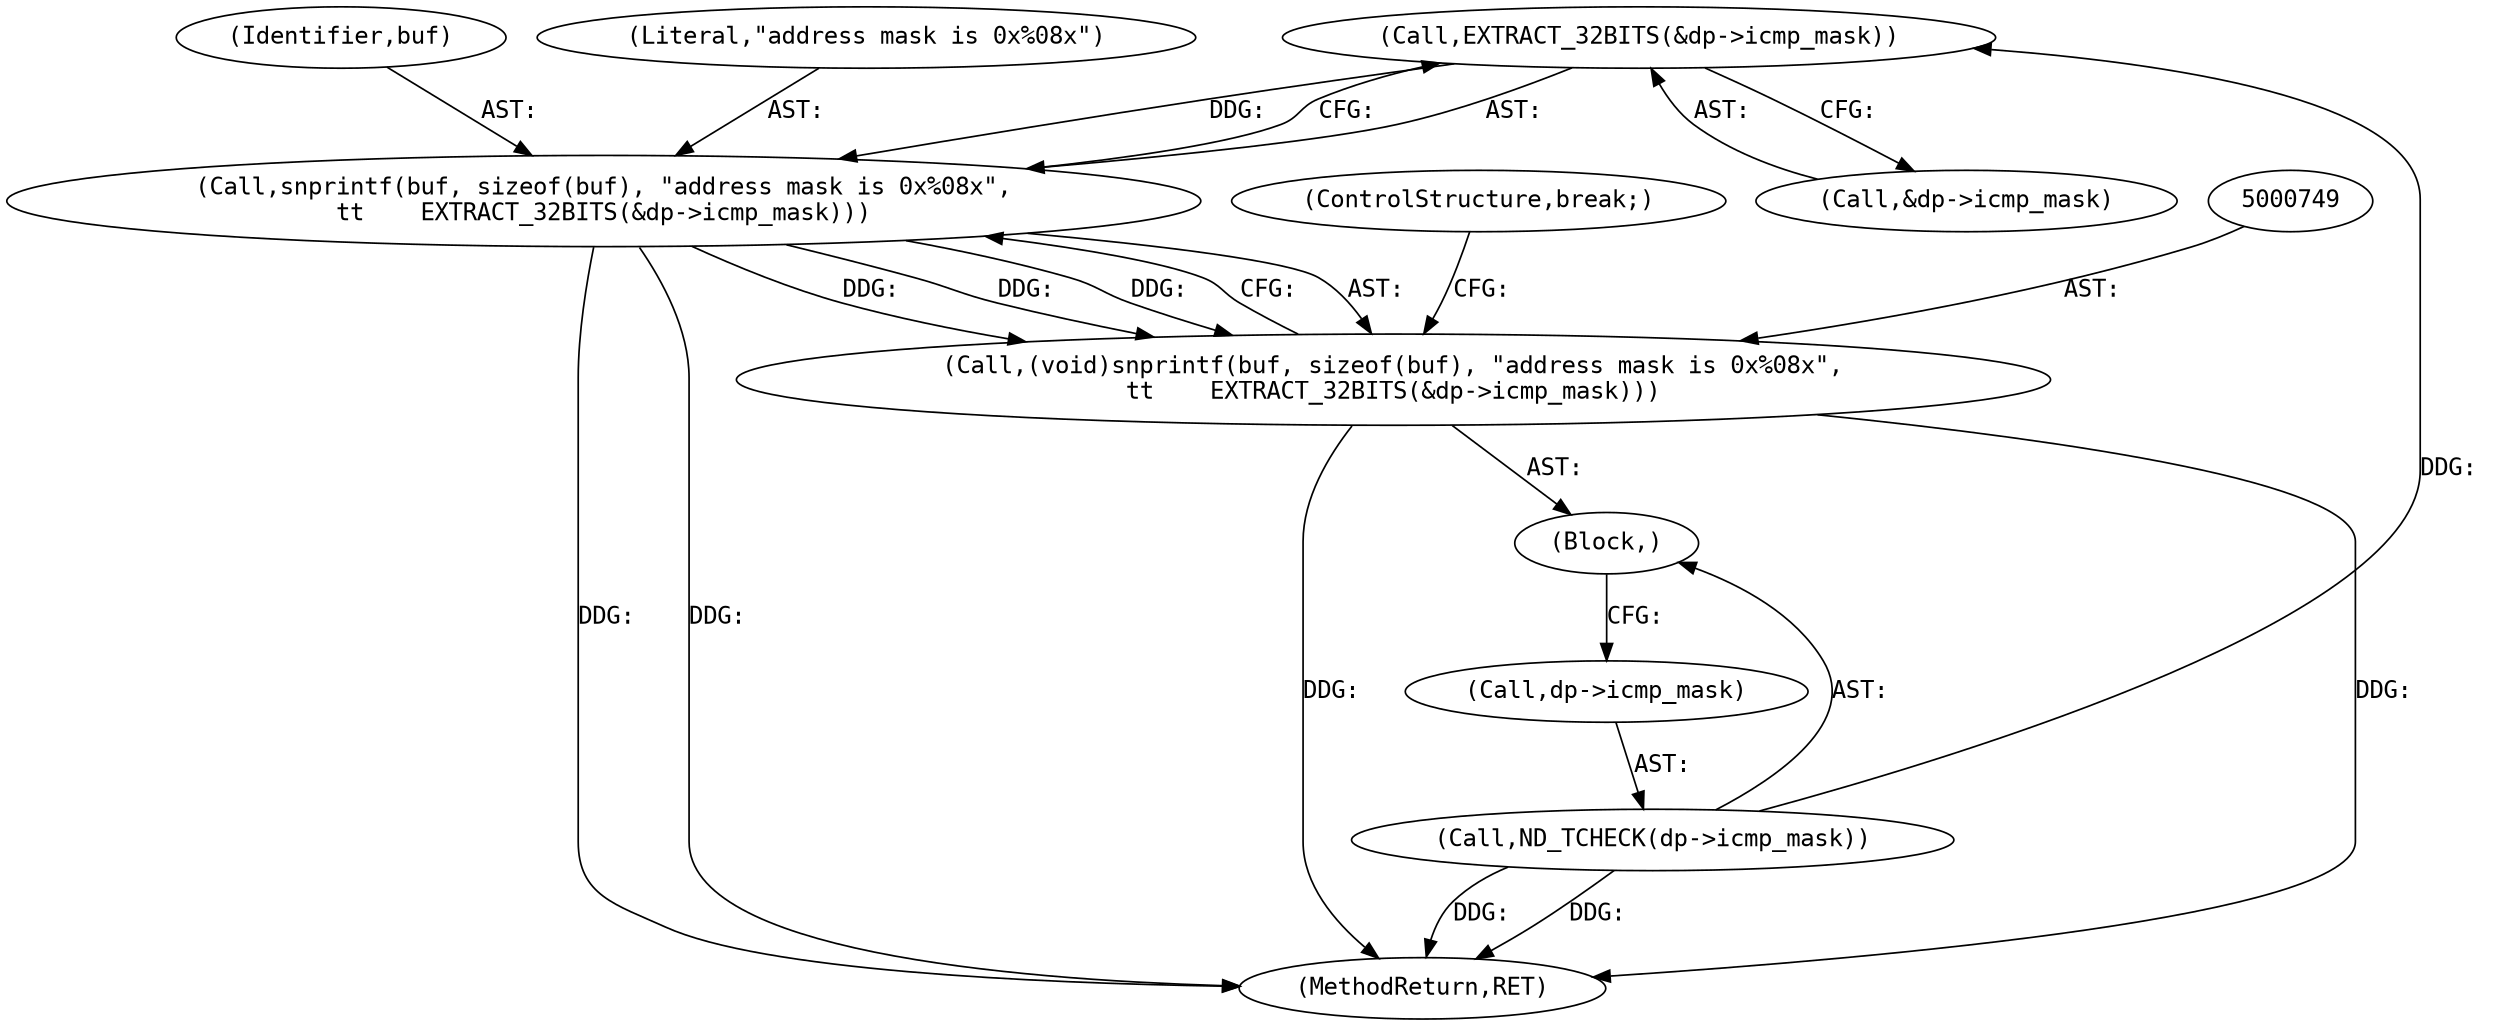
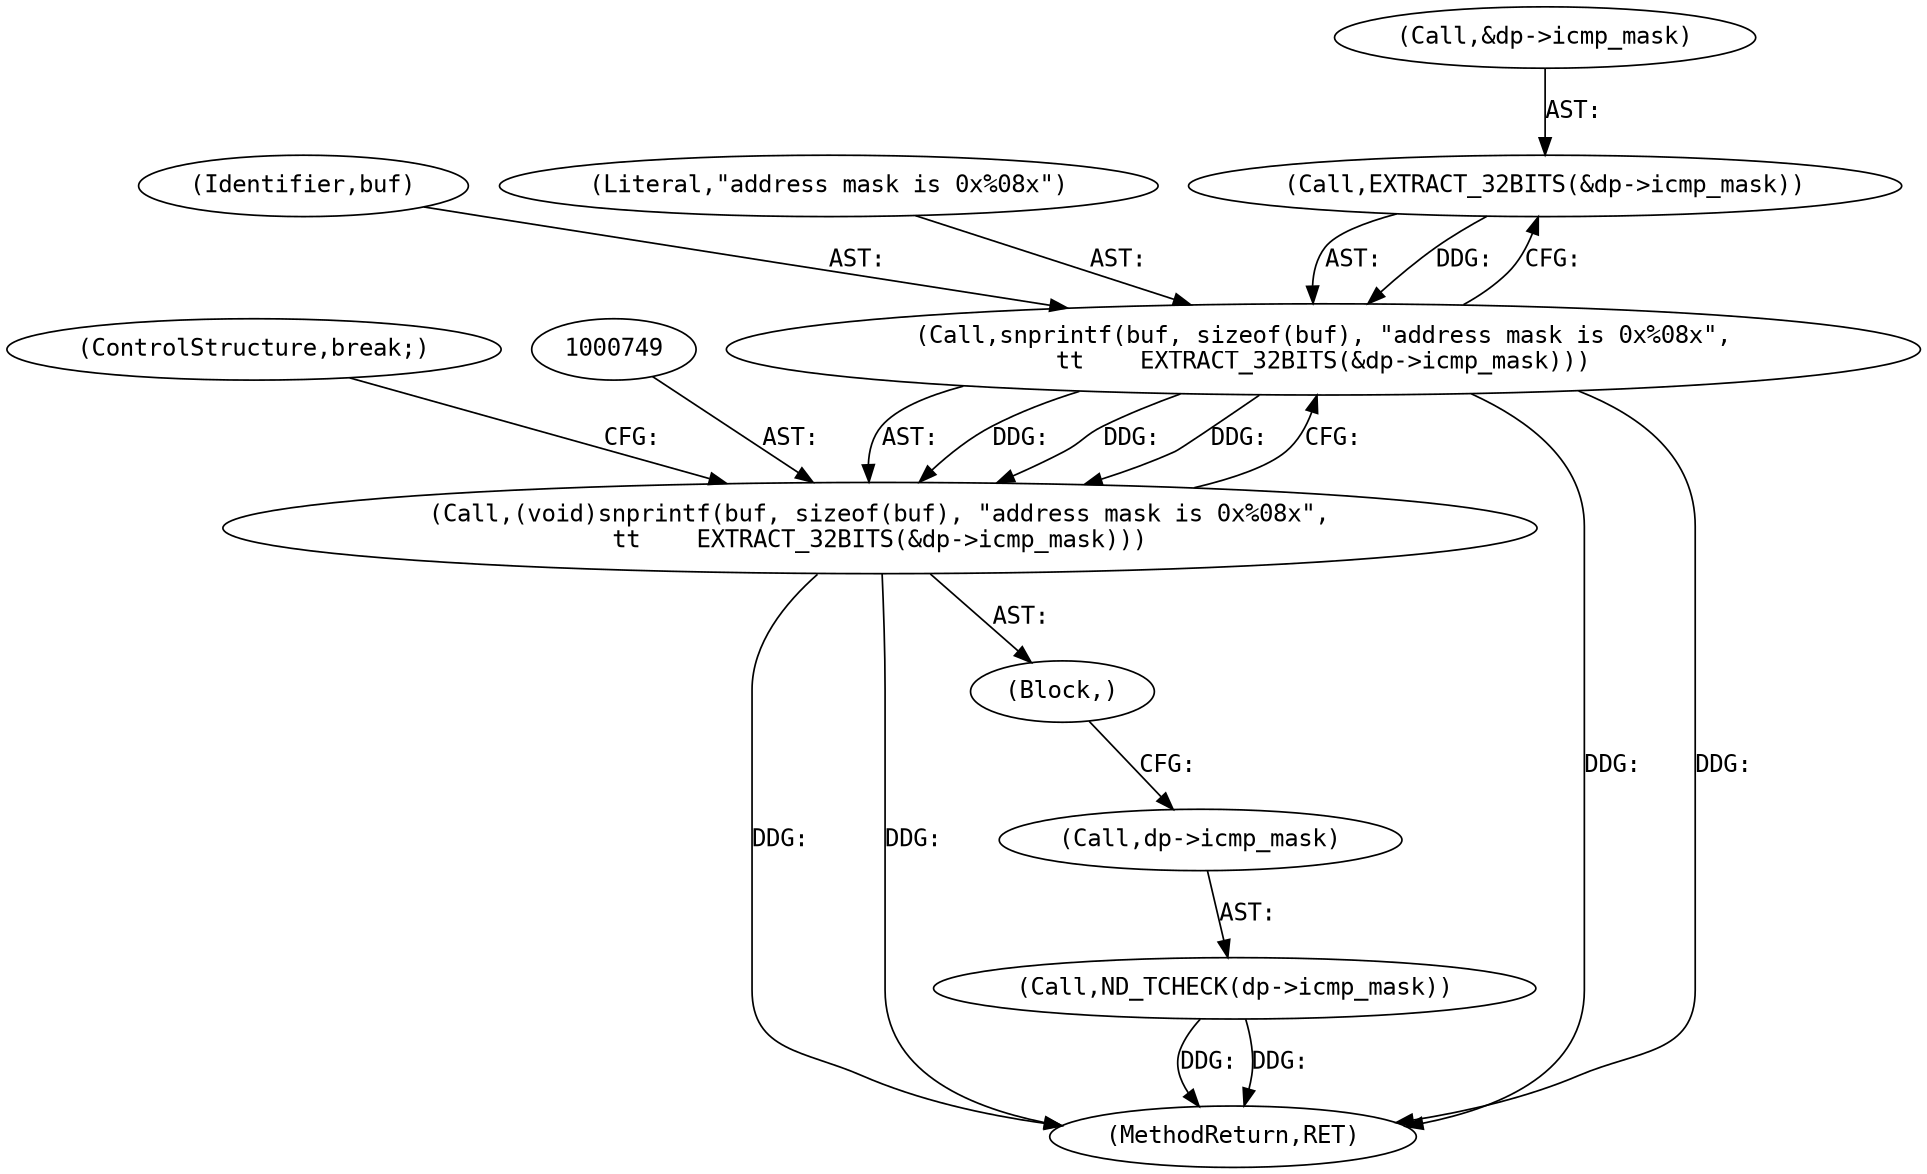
edge "(Call,EXTRACT_32BITS(&dp->icmp_mask))" -> "(Call,&dp->icmp_mask)": removed, label "CFG:"
node "5000749": label "5000749" -> "1000749"
edge "(Call,ND_TCHECK(dp->icmp_mask))" -> "(Call,EXTRACT_32BITS(&dp->icmp_mask))": removed, label "DDG:"
edge "(Call,ND_TCHECK(dp->icmp_mask))" -> "(Block,)": removed, label "AST:"
